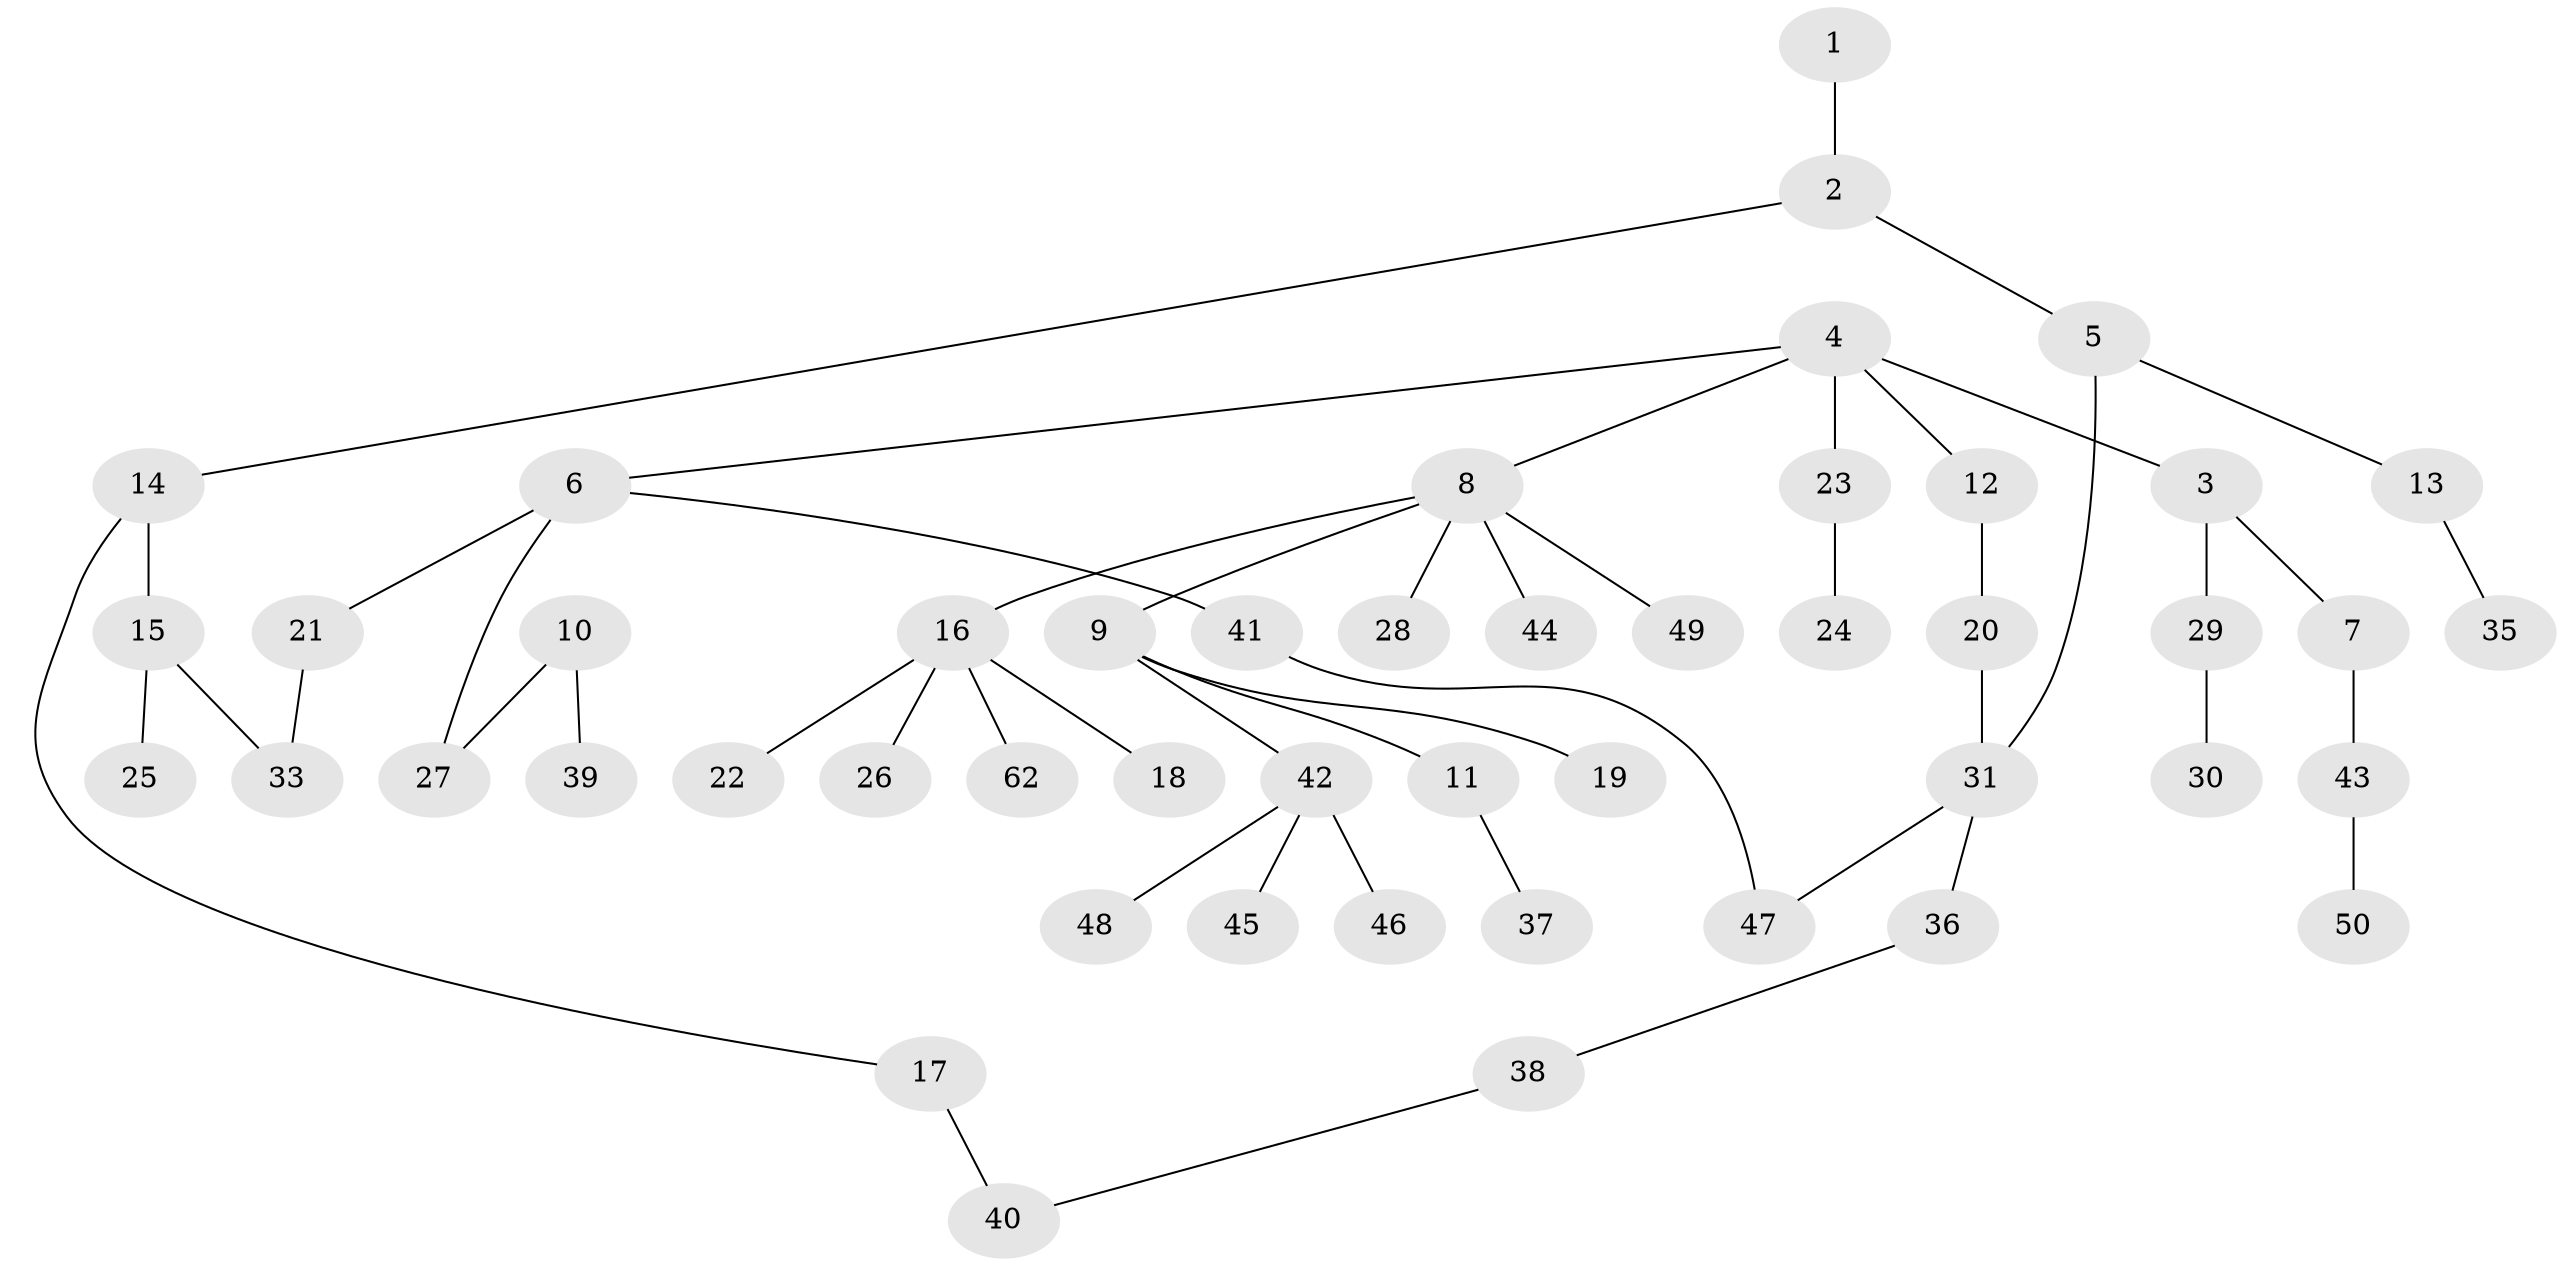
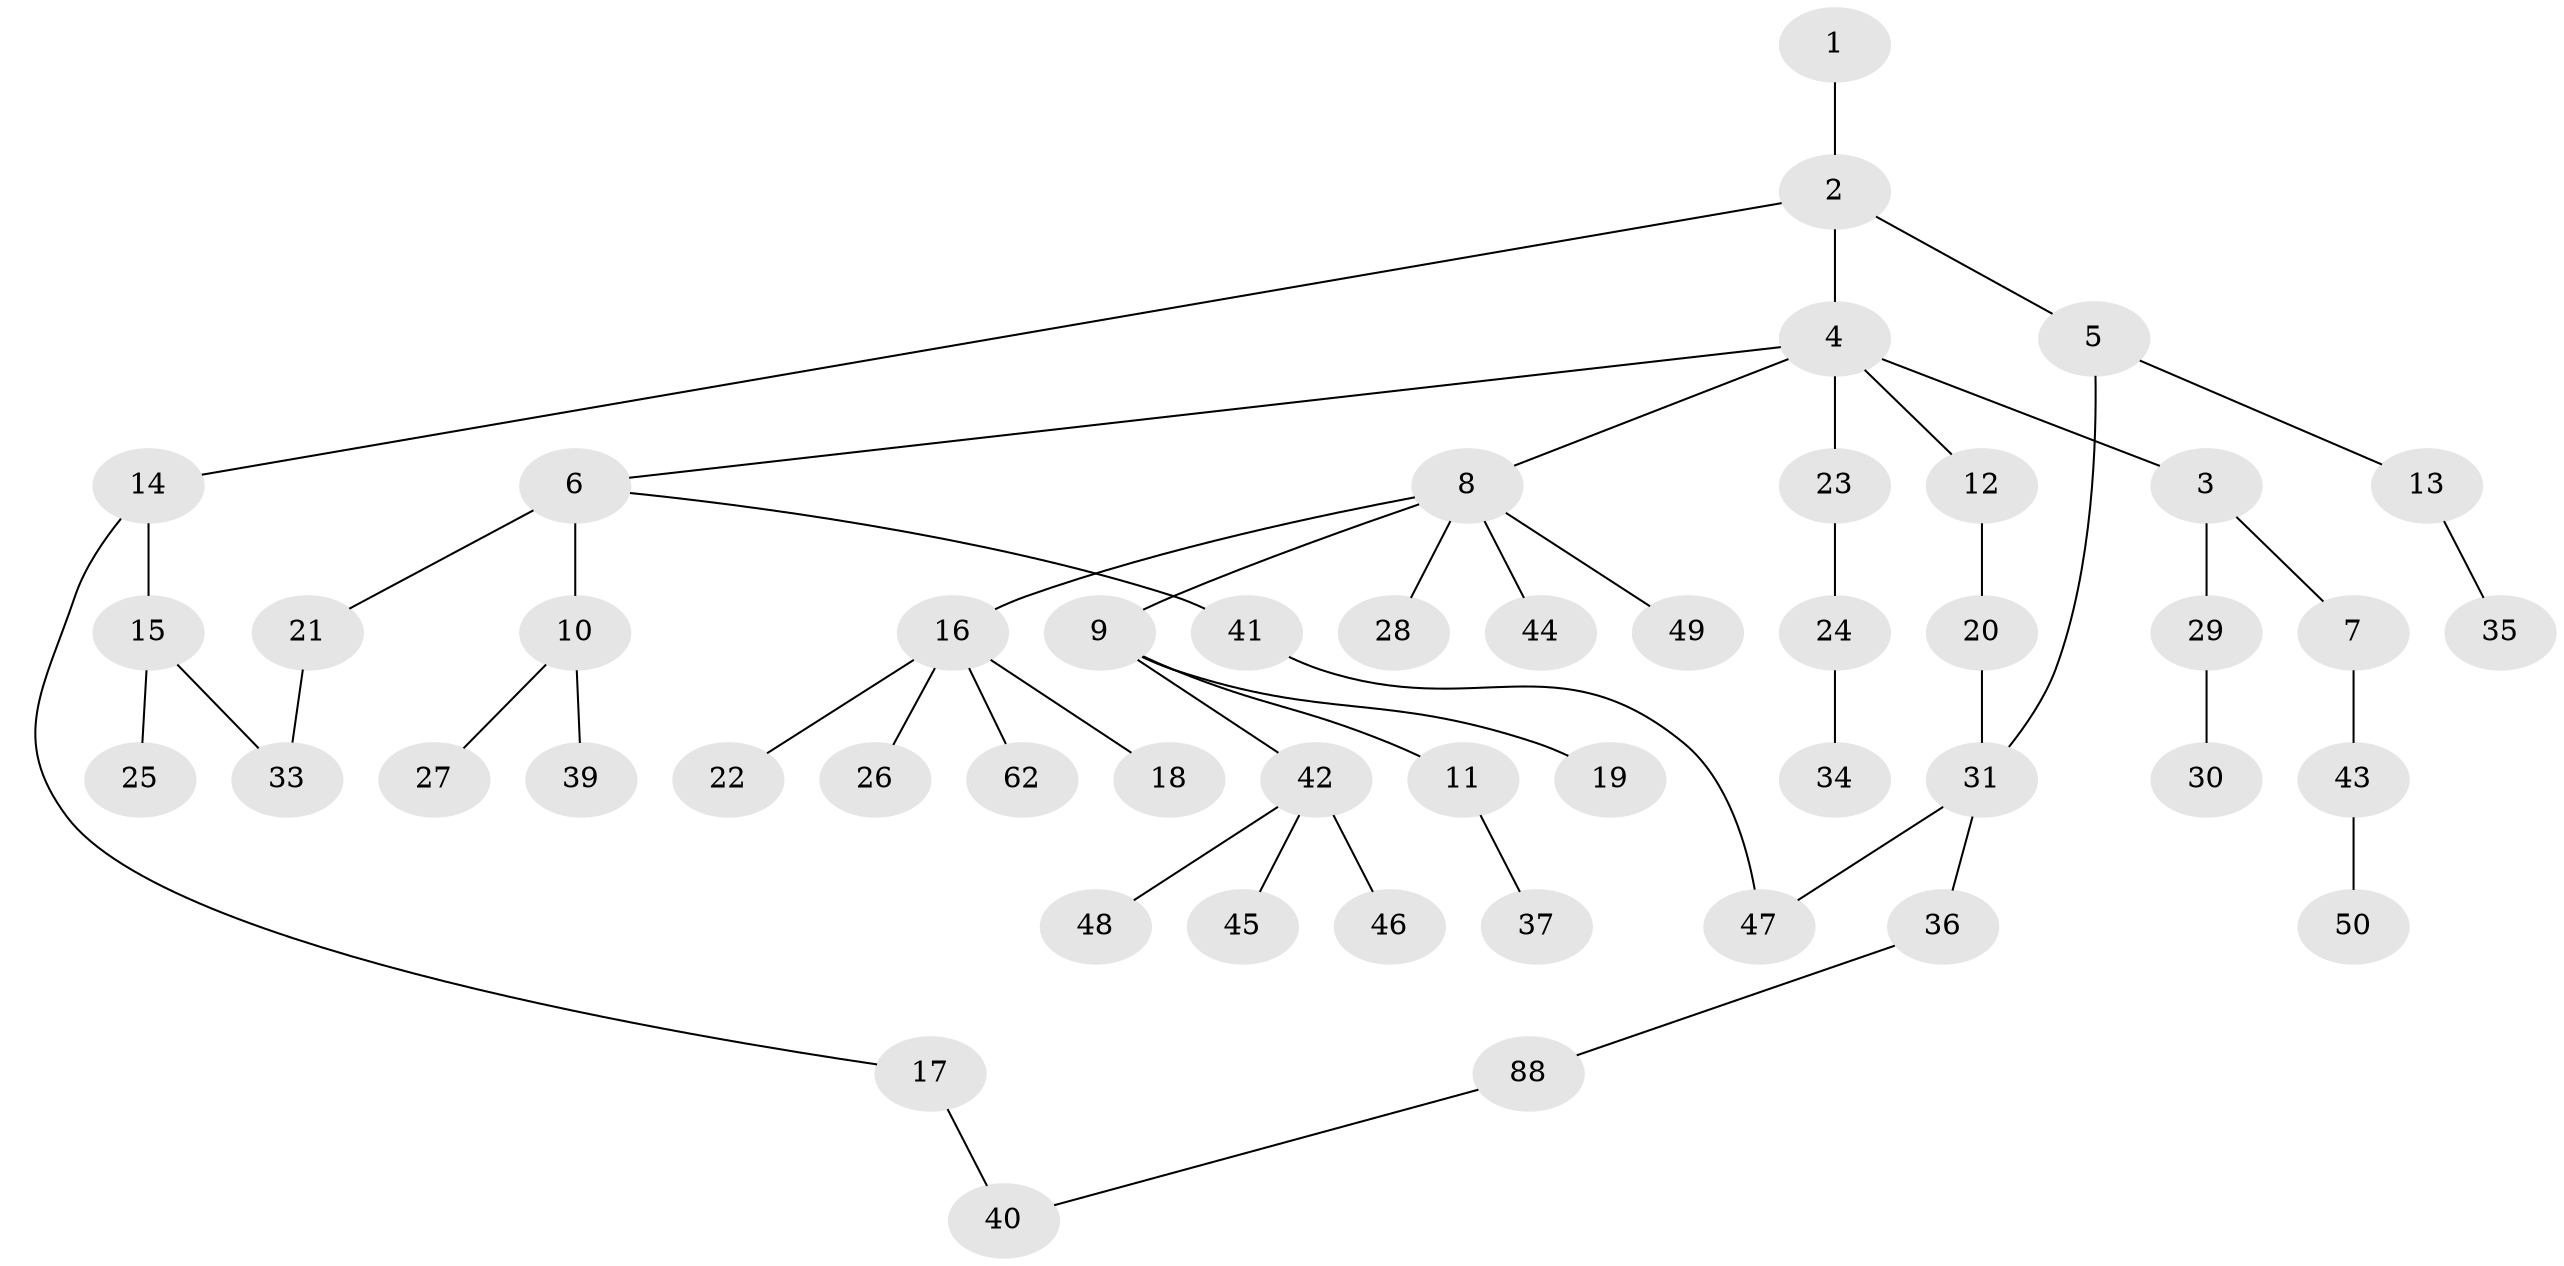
edge "2" -- "4": added
edge "6" -- "27": now "6" -- "10"
node "34": added
node "38": label "38" -> "88"
